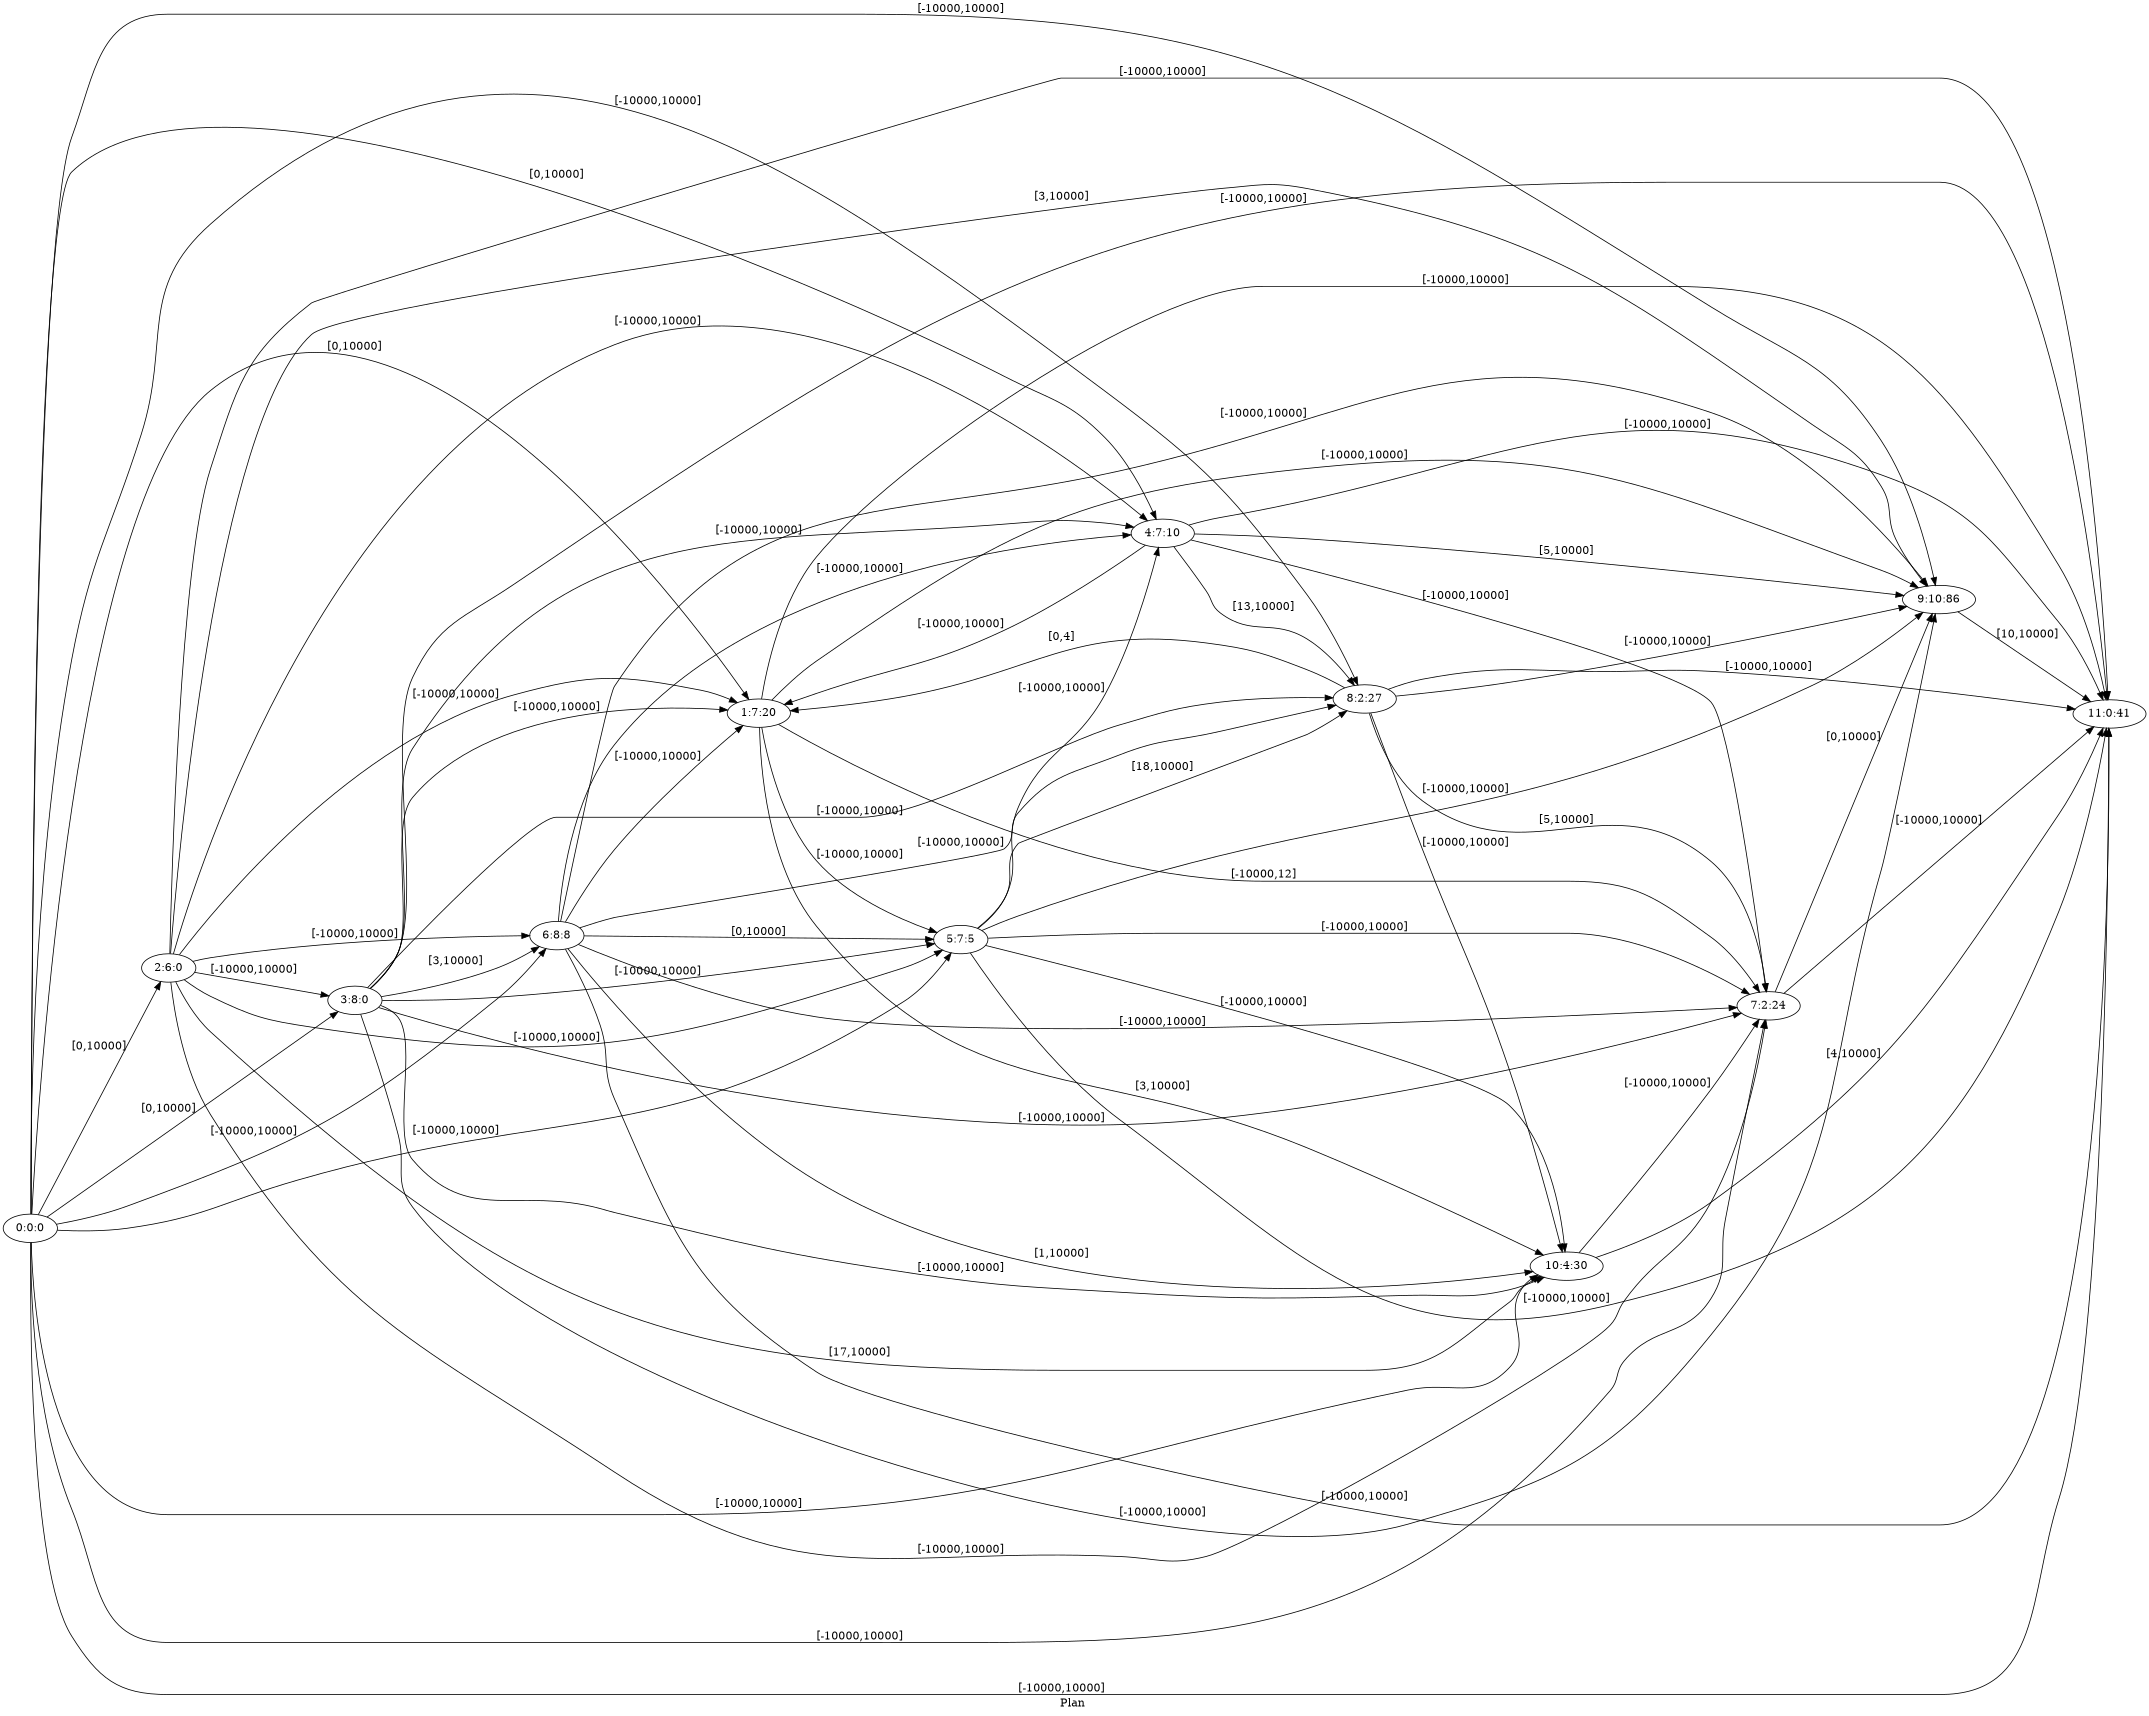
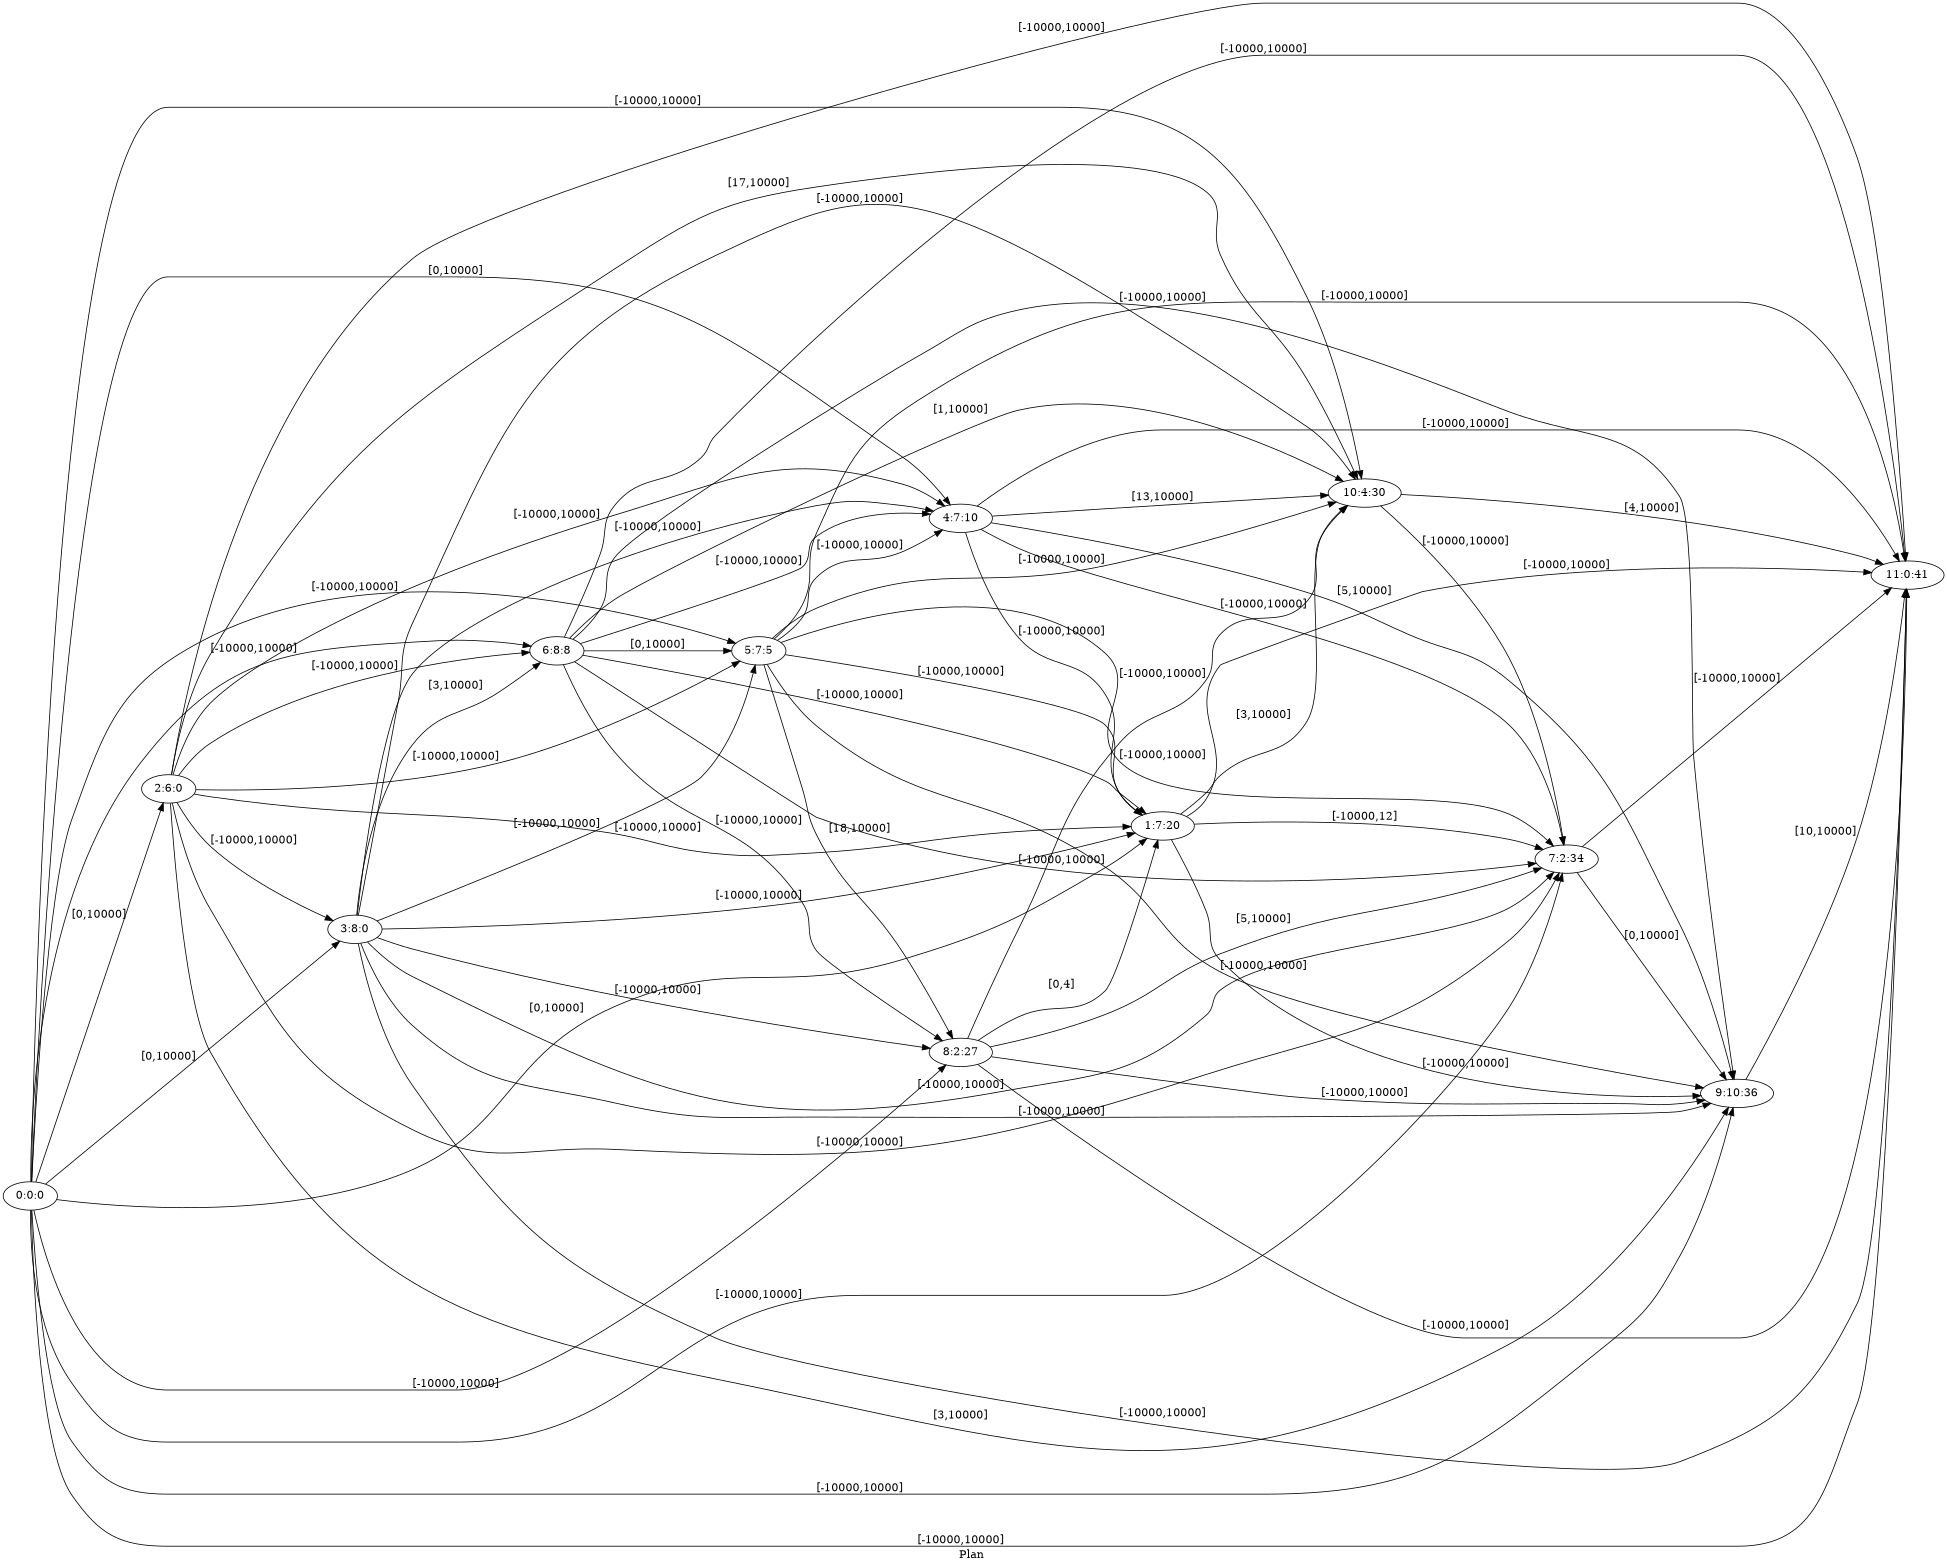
node "9:10:86": label "9:10:86" -> "9:10:36"
edge "4:7:10" -> "8:2:27": now "4:7:10" -> "10:4:30"
edge "1:7:20" -> "5:7:5": reversed
node "7:2:24": label "7:2:24" -> "7:2:34"
